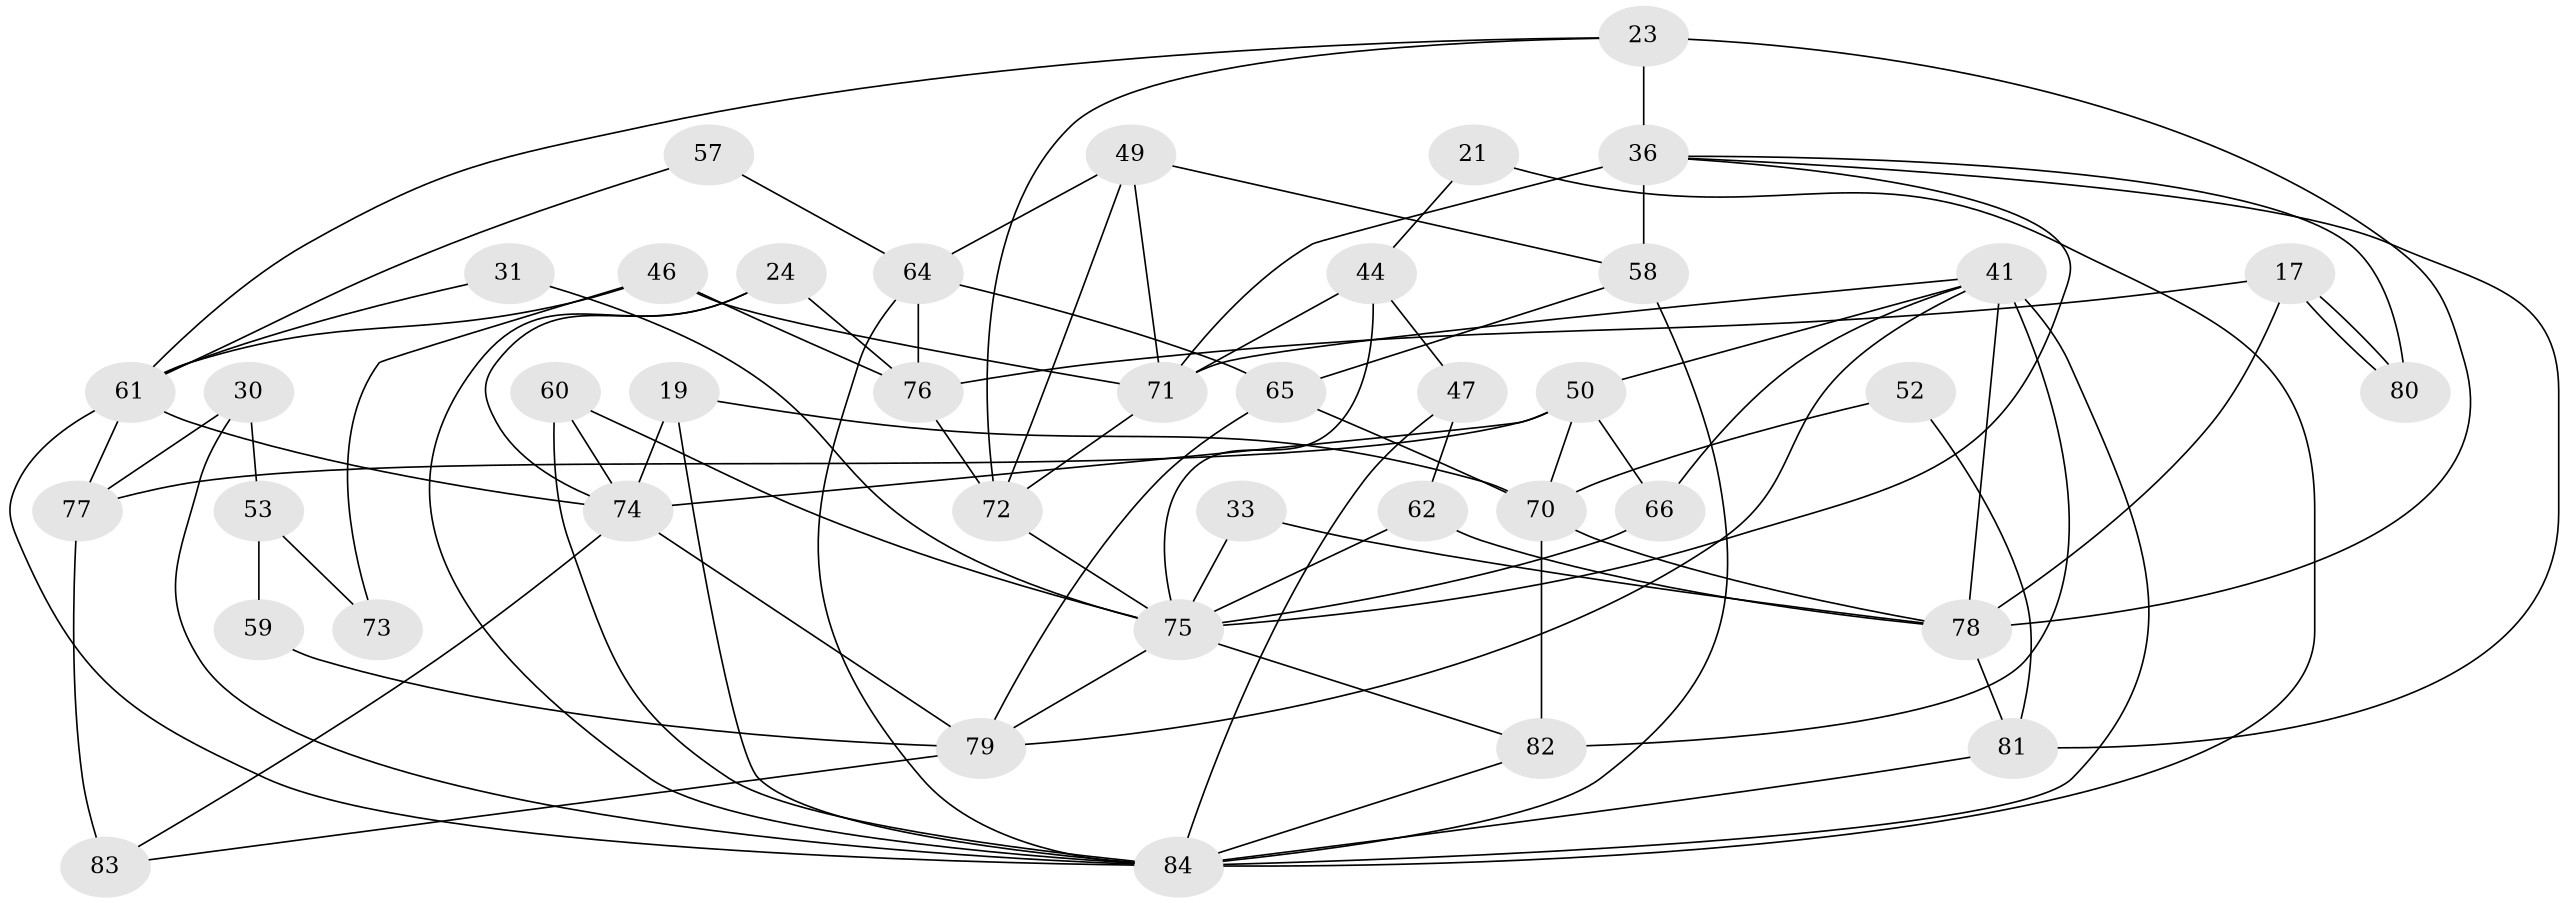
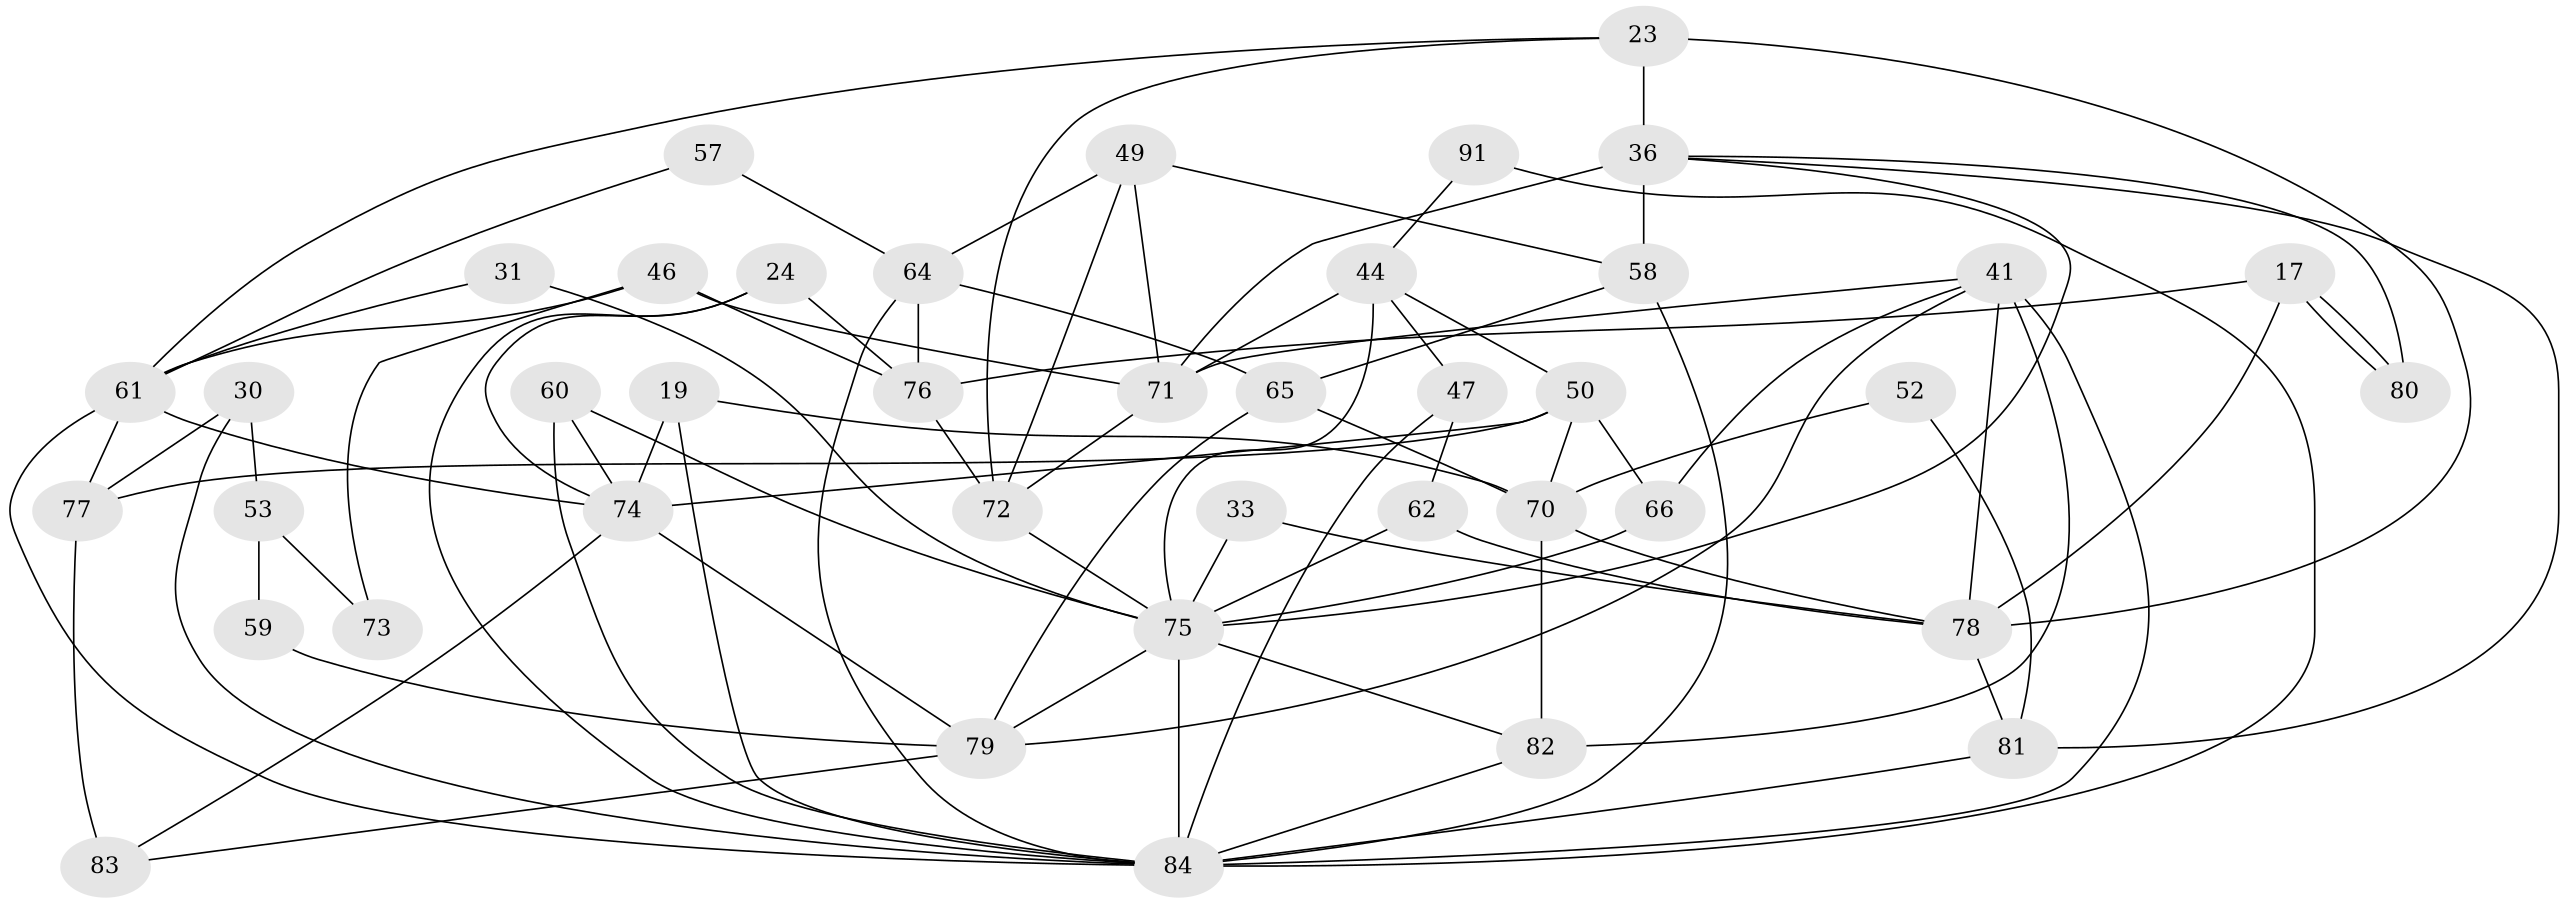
node "21": label "21" -> "91"
edge "41" -- "50": now "44" -- "50"
edge "75" -- "84": added
